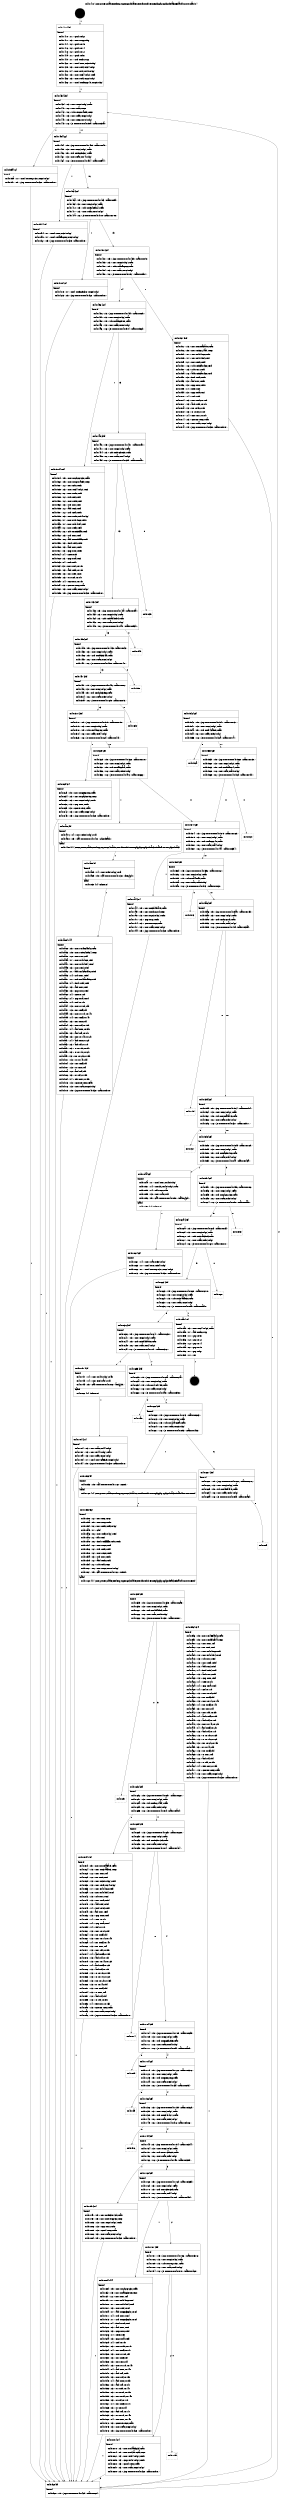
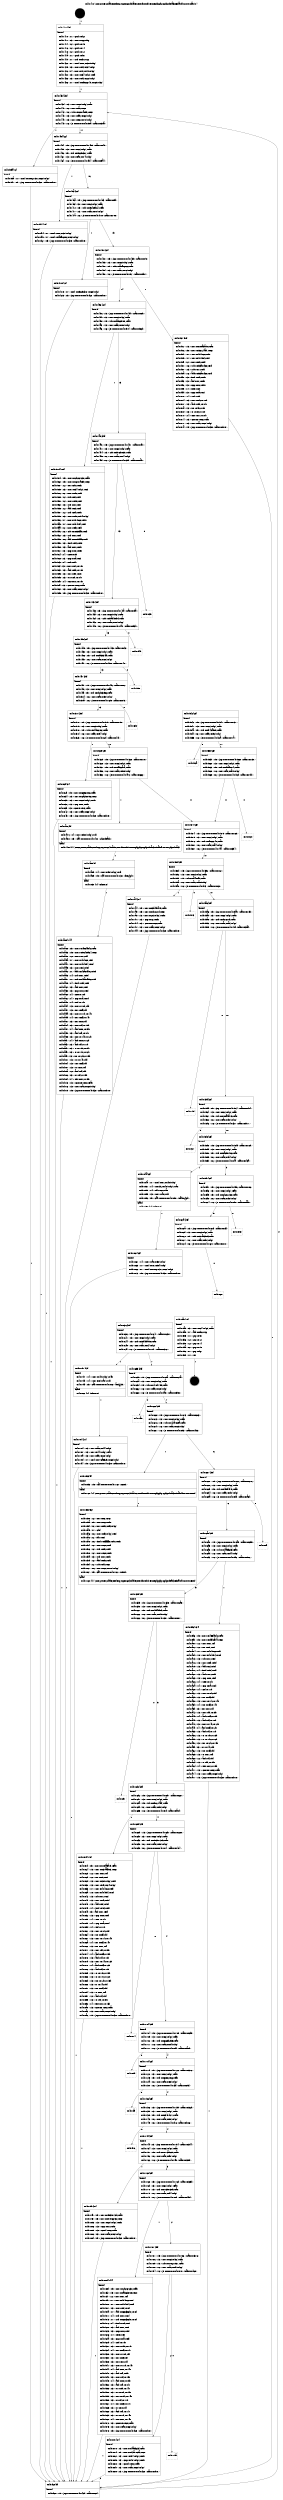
edge "0x401574 [25]" -> "0x4017a4 [27]": now "0x40158d [25]" -> "0x4017a4 [27]"
node "0x401623 [25]": removed
node "0x4016a0 [25]": added
